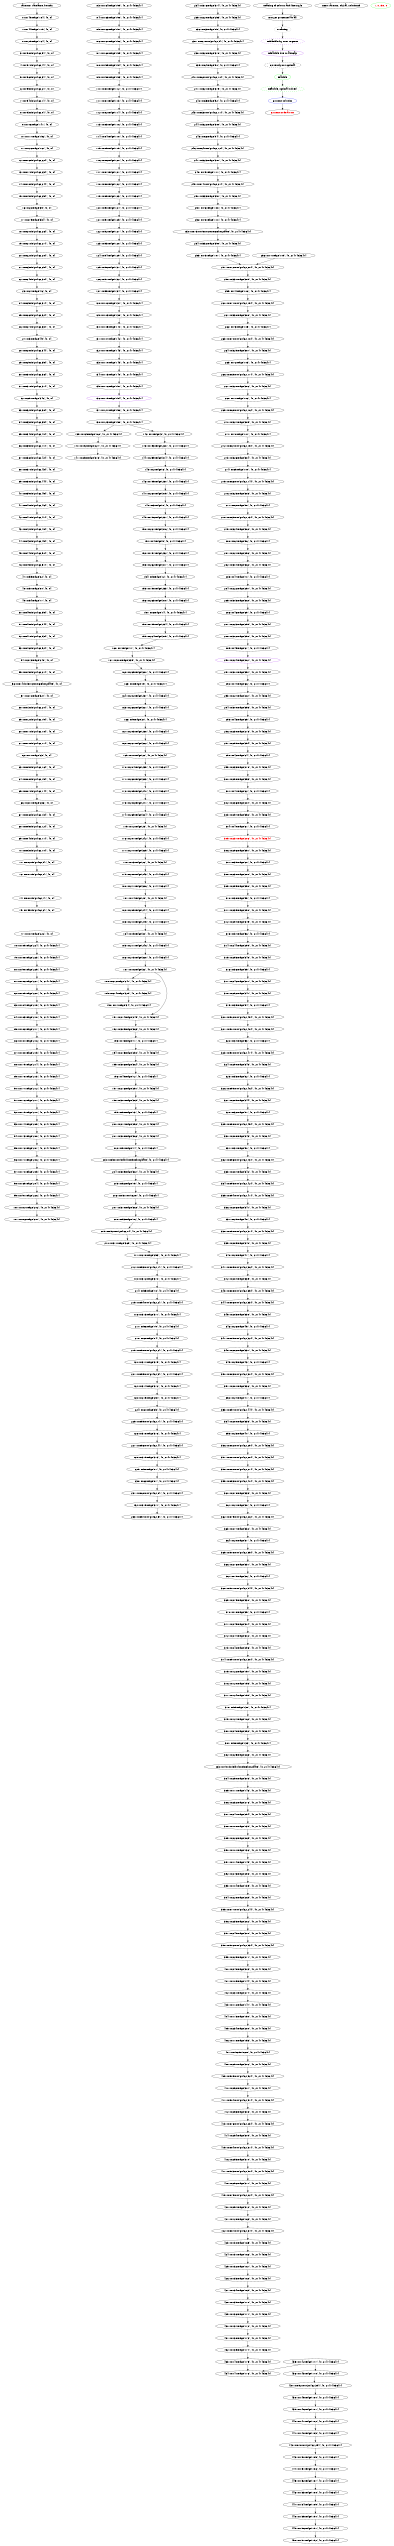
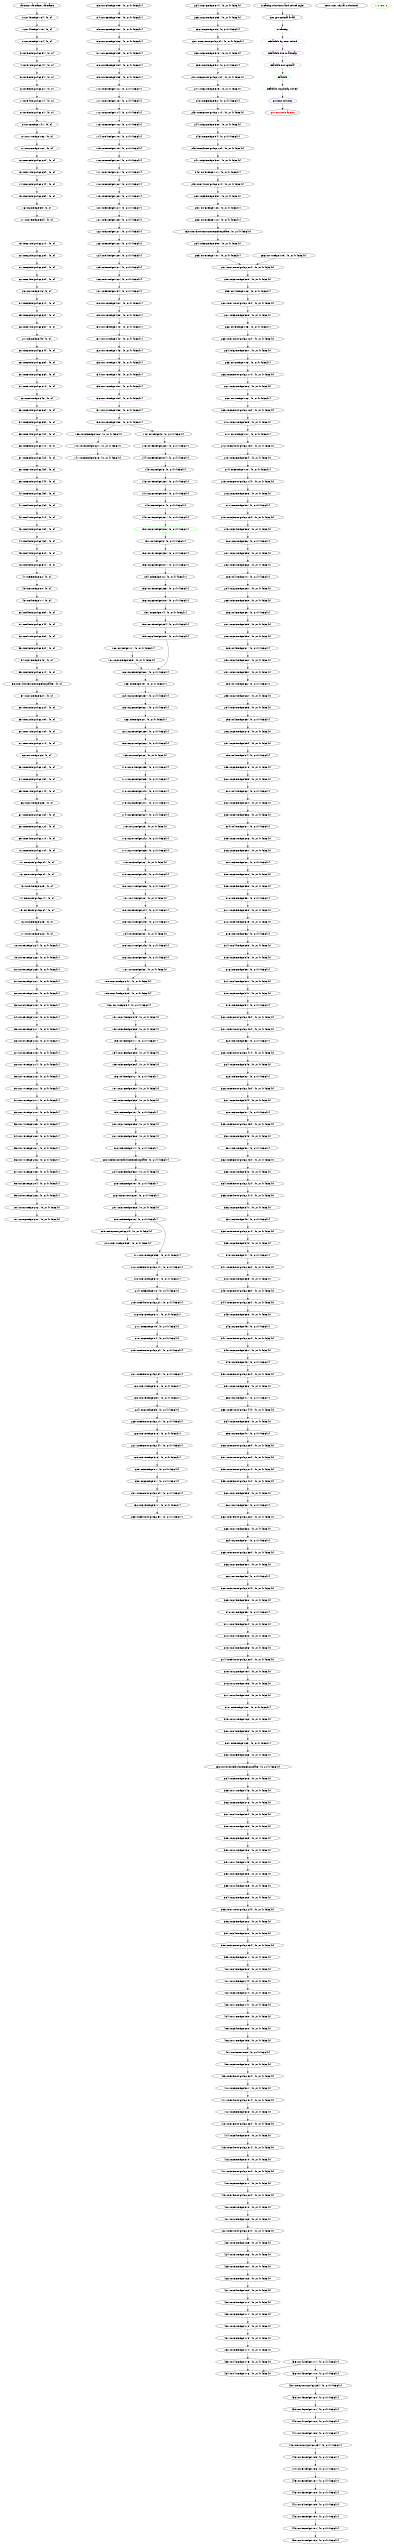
node "varNum: varName, bounds": label "varNum: varName, bounds" -> "varNum: varName, varName"
node "Meaning of colours and line style": label "Meaning of colours and line style" -> "Meaning of colours and solved style"
node "Text: varNum, objVal, solutionId": label "Text: varNum, objVal, solutionId" -> "Text: user, objVal, solutionId"
node "Not yet processed at all": label "Not yet processed at all" -> "Not yet optimal at all"
node "Infeasible by user request": label "Infeasible by user request" -> "Infeasible by user solved"
node "Currently not optimal": label "Currently not optimal" -> "Feasible not optimal"
node "Feasible, optimal solved": label "Feasible, optimal solved" -> "Feasible, implicitly solved"
node "Current node at out": label "Current node at out" -> "Current node at exit"
node "18: x_820_in(p_{62,26}), [0, 0]": removed
node "150: x_261_edge(316), [0, 2147483647]": color black -> green
edge "152: x_197_edge(232), [0, 2147483647]" -> "153: x_262_edge(317), [0, 2147483647]": removed
edge "159: x_264_edge(319), [0, 2147483647]" -> "160: x_7_edge(17), [0, 2147483647]": now "159: x_264_edge(319), [0, 2147483647]" -> "162: x_265_edge(320), [0, 2147483647]"
node "290: x_224_edge(261), [0, 2147483647]": color purple -> black
edge "292: x_44_edge(66), [0, 2147483647]" -> "293: x_227_edge(267), [0, 2147483647]": removed
edge "296: x_230_edge(273), [0, 2147483647]" -> "297: x_299_edge(354), [0, 2147483647]": removed
node "305: x_237_edge(286), [0, 2147483647]": fontcolor red -> black
node "73: x_194_edge(229), [0, 0]": added
node "76: x_168_edge(203), [0, 0]": added
edge "187: x_16_edge(32), [0, 2147483647]" -> "191: x_214_edge(249), [0, 2147483647]": now "190: x_17_edge(34), [0, 2147483647]" -> "191: x_214_edge(249), [0, 2147483647]"
edge "210: x_311_edge(369), [0, 2147483647]" -> "211: x_218_edge(253), [0, 2147483647]": now "208: x_53_edge(76), [0, 2147483647]" -> "211: x_218_edge(253), [0, 2147483647]"
node "220: x_317_edge(375), [0, 2147483647]": removed
edge "379: x_127_edge(162), [0, 2147483647]" -> "380: x_240_edge(292), [0, 2147483647]": removed
edge "436: x_143_edge(178), [0, 2147483647]" -> "437: x_892_out(p_{62,39}), [0, 2147483647]": reversed
edge "440: x_147_edge(182), [0, 2147483647]" -> "441: x_148_edge(183), [0, 2147483647]": removed
